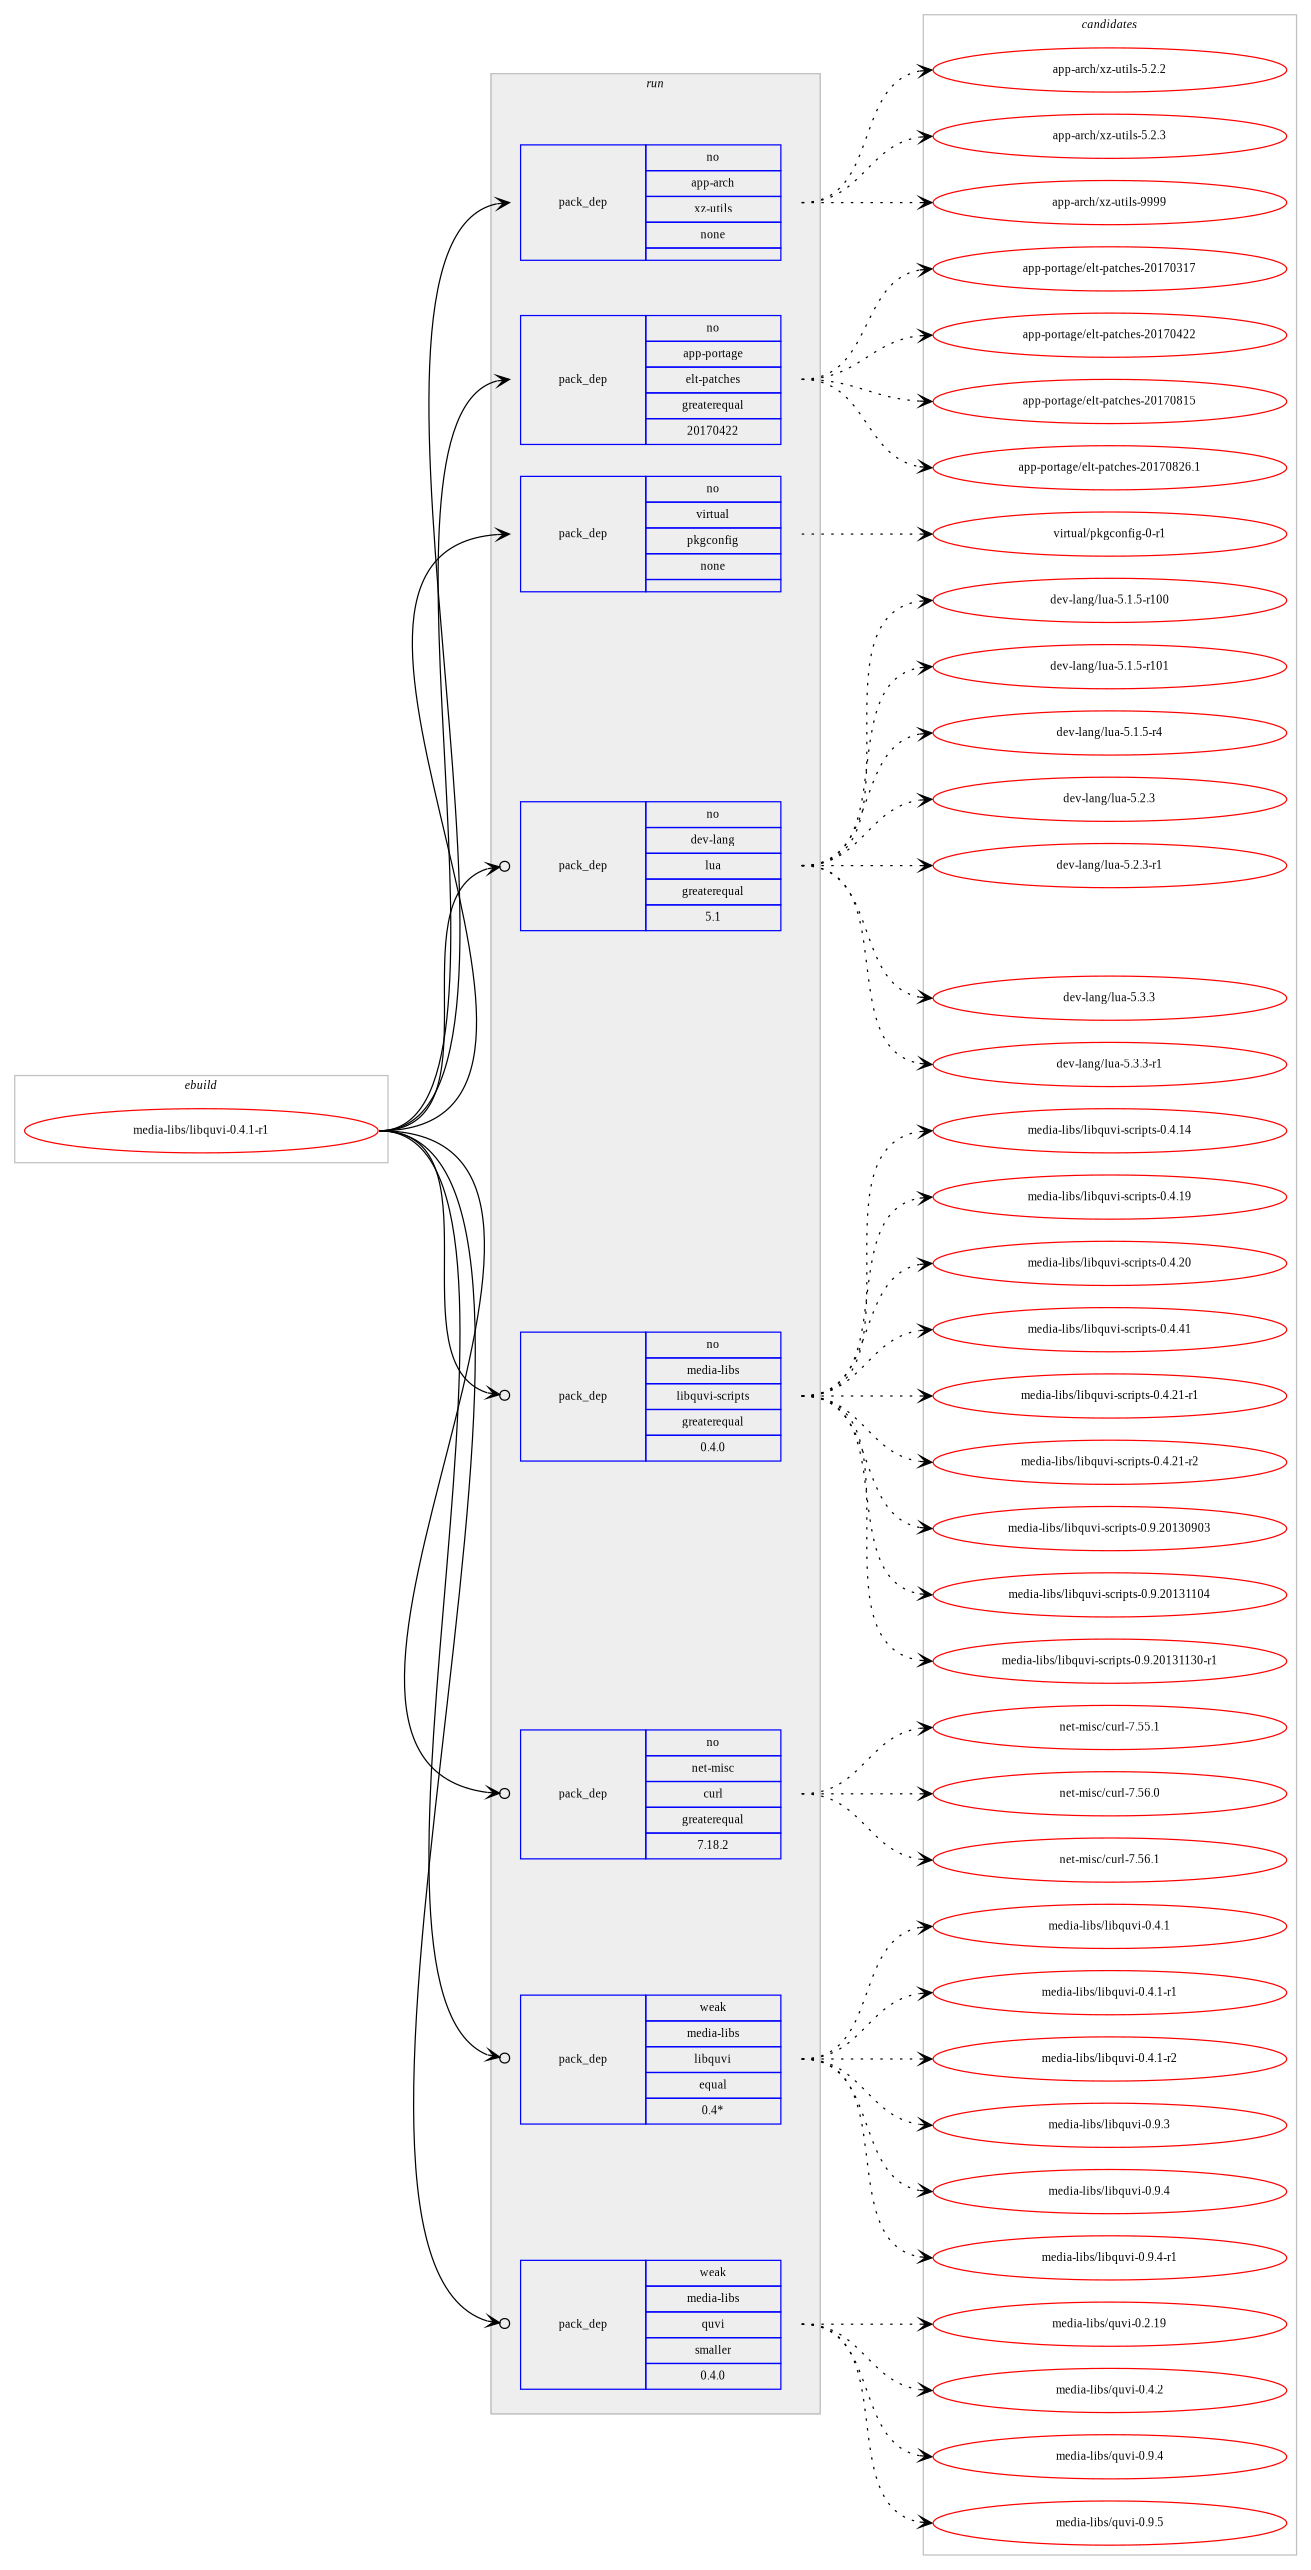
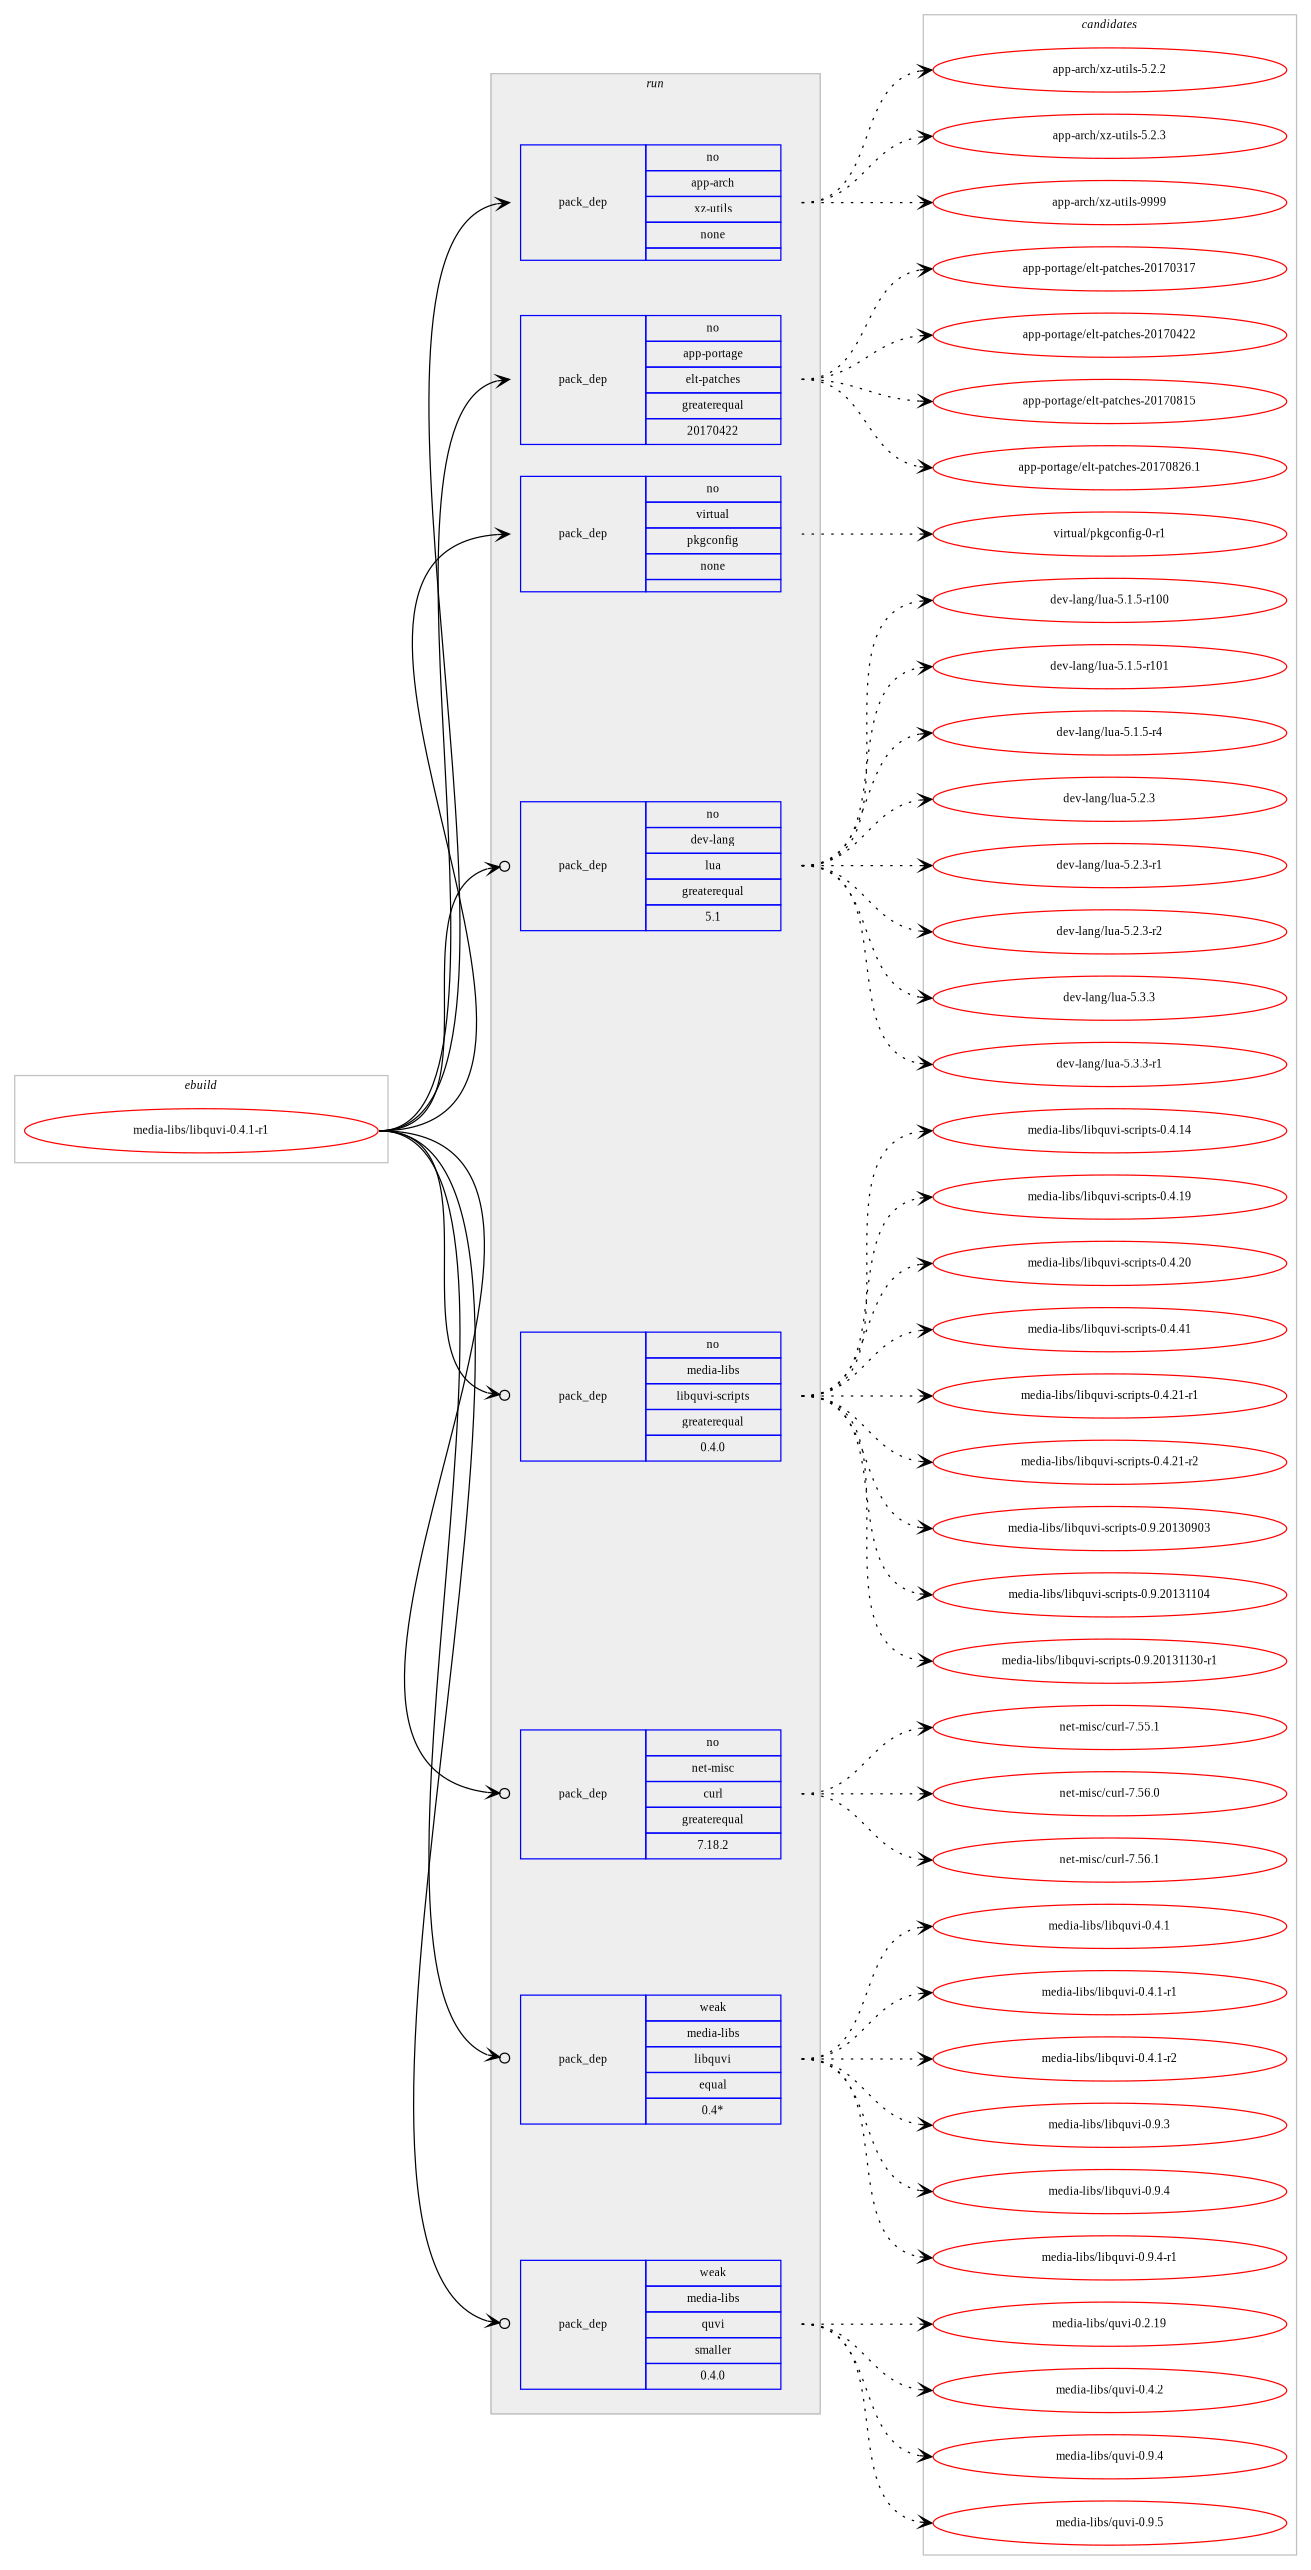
node "dev-lang/lua-5.2.3-r2": added
